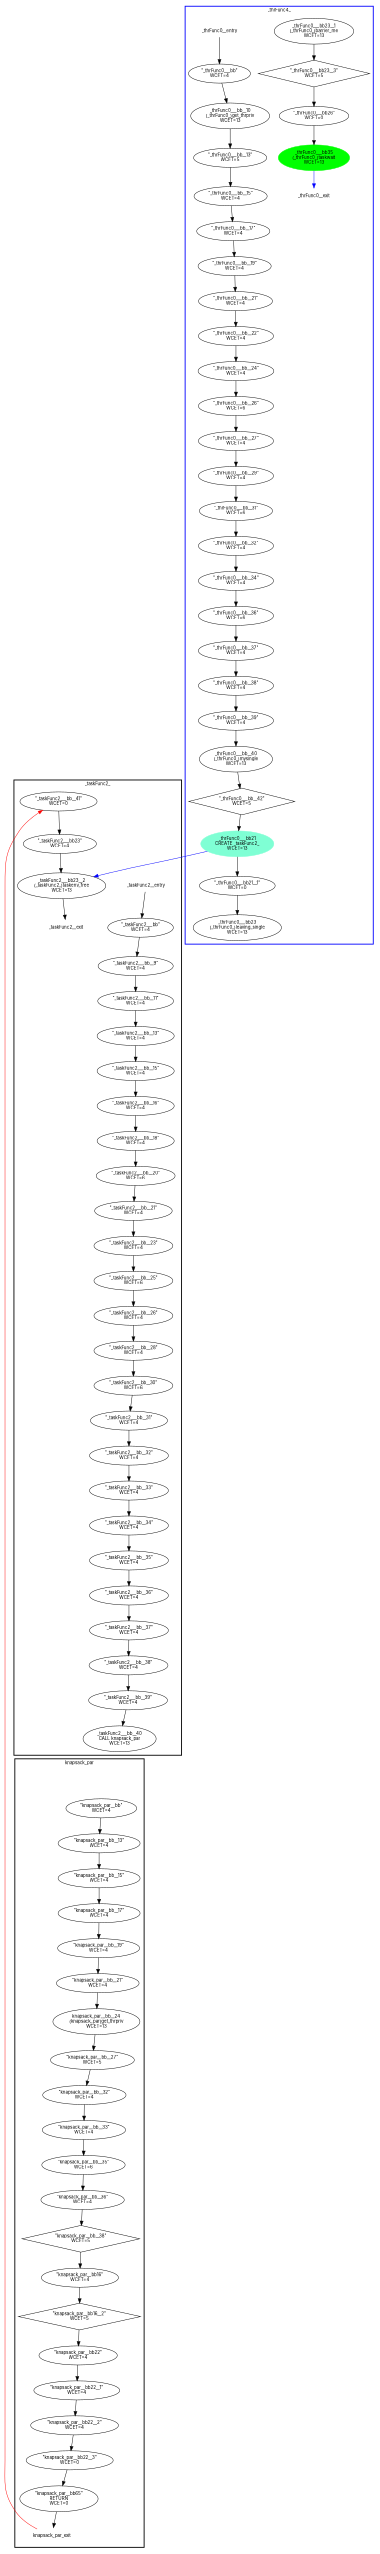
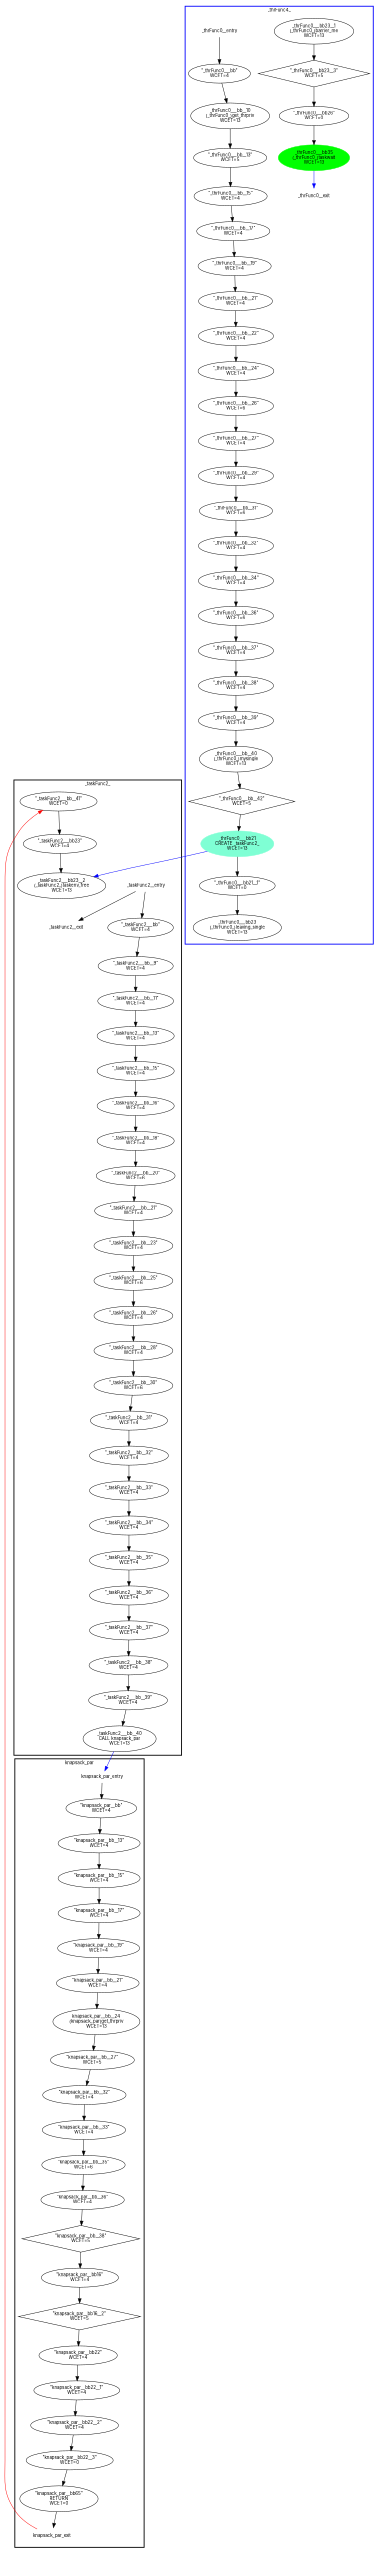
edge "_taskFunc2___bb23__2 (_taskFunc2_)taskenv_free WCET=13" -> "_taskFunc2__exit": now "_taskFunc2__entry" -> "_taskFunc2__exit"
node "knapsack_par_entry": added
